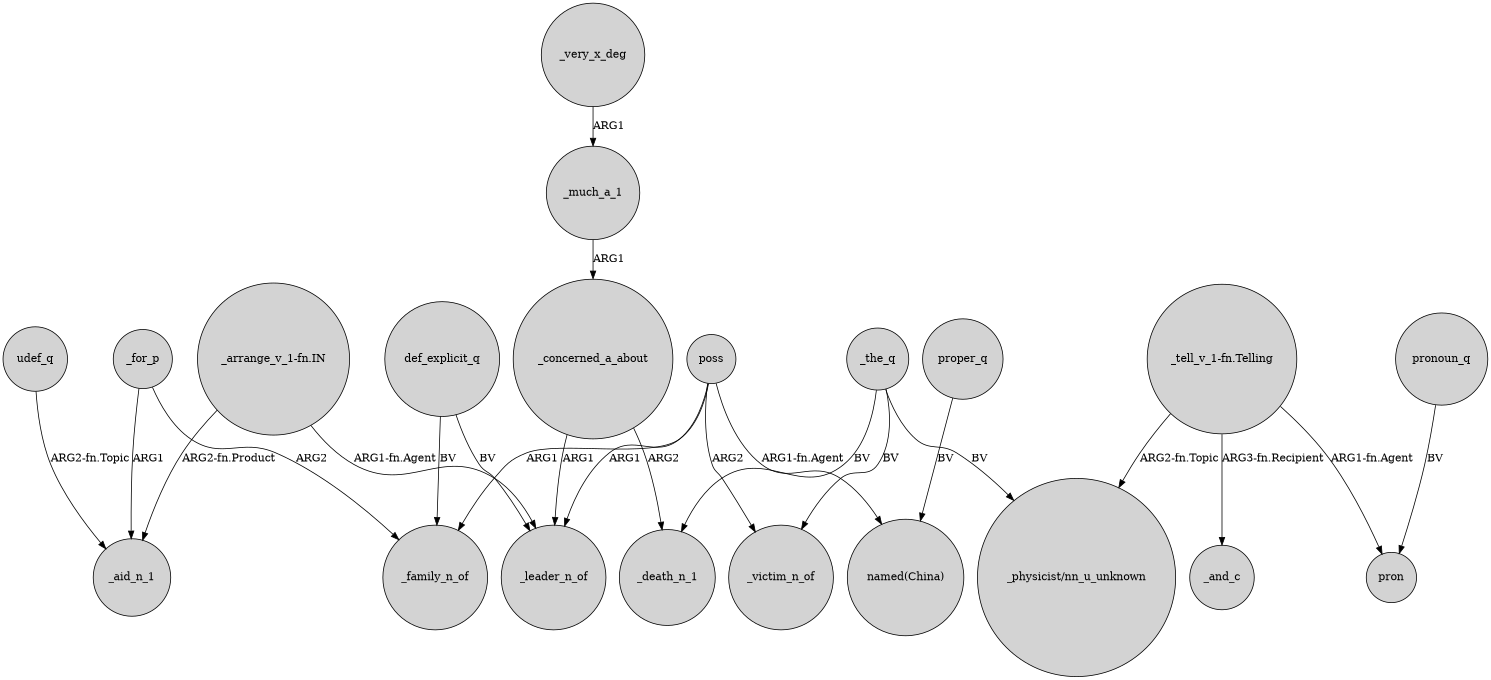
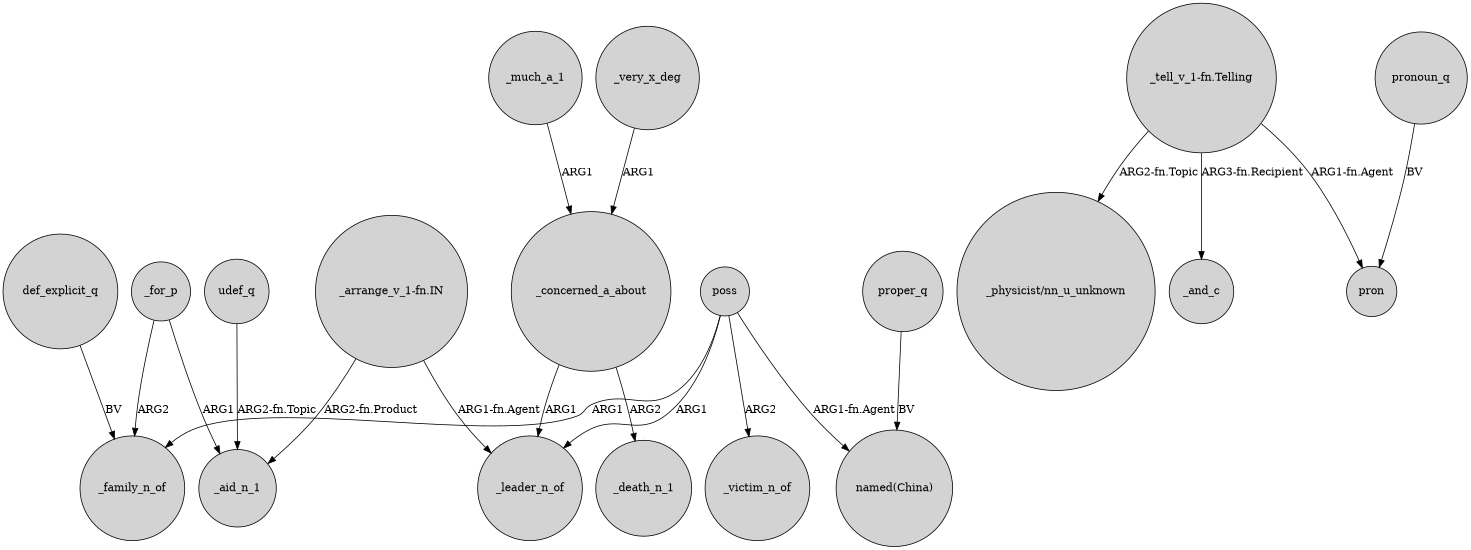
edge "_very_x_deg" -> "_much_a_1": now "_very_x_deg" -> "_concerned_a_about"
node "_the_q": removed
edge "def_explicit_q" -> "_leader_n_of": removed, label "BV"
